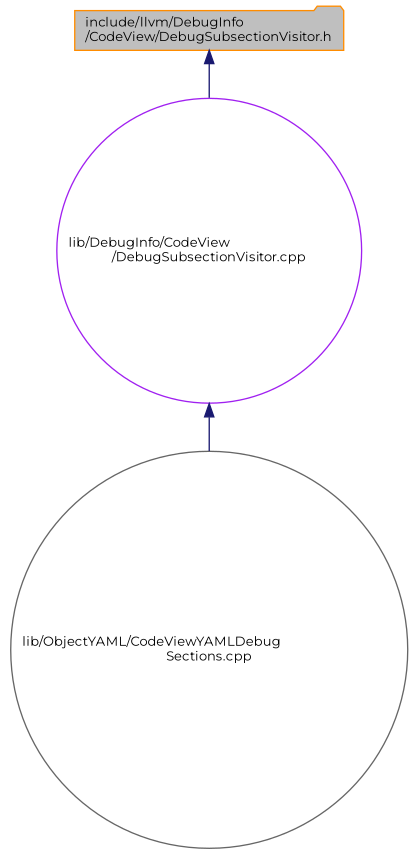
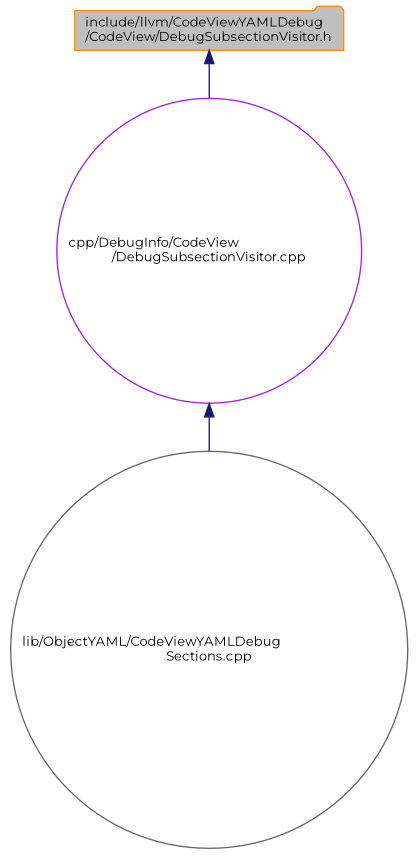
node "include/llvm/DebugInfo /CodeView/DebugSubsectionVisitor.h": label "include/llvm/DebugInfo /CodeView/DebugSubsectionVisitor.h" -> "include/llvm/CodeViewYAMLDebug /CodeView/DebugSubsectionVisitor.h"
node "lib/DebugInfo/CodeView /DebugSubsectionVisitor.cpp": label "lib/DebugInfo/CodeView /DebugSubsectionVisitor.cpp" -> "cpp/DebugInfo/CodeView /DebugSubsectionVisitor.cpp"
